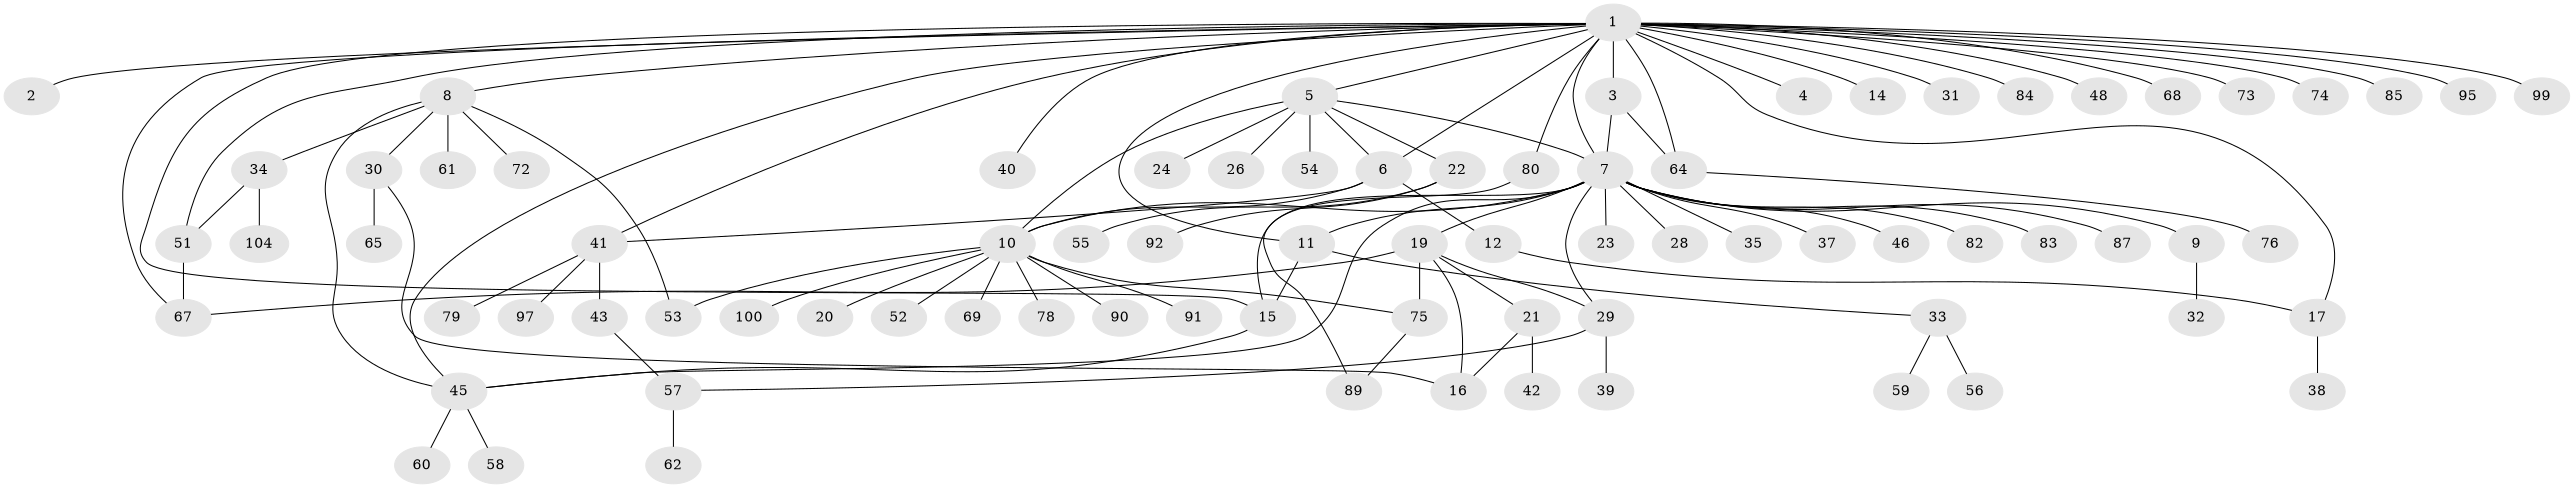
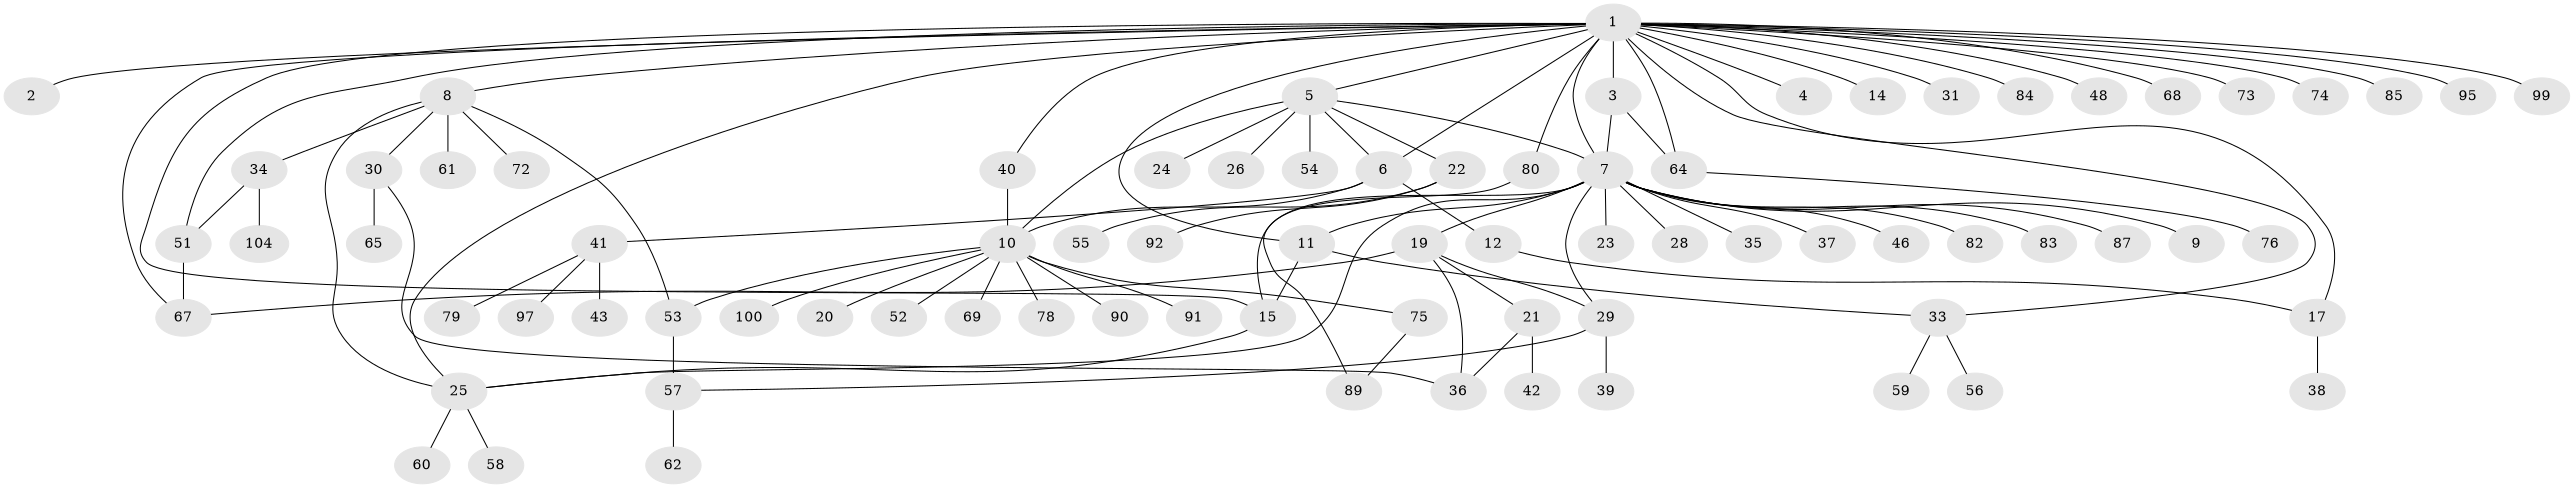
edge "1" -- "41": now "1" -- "33"
edge "7" -- "10": now "40" -- "10"
edge "19" -- "75": removed
node "32": removed
edge "43" -- "57": now "53" -- "57"
node "45": label "45" -> "25"
node "16": label "16" -> "36"
